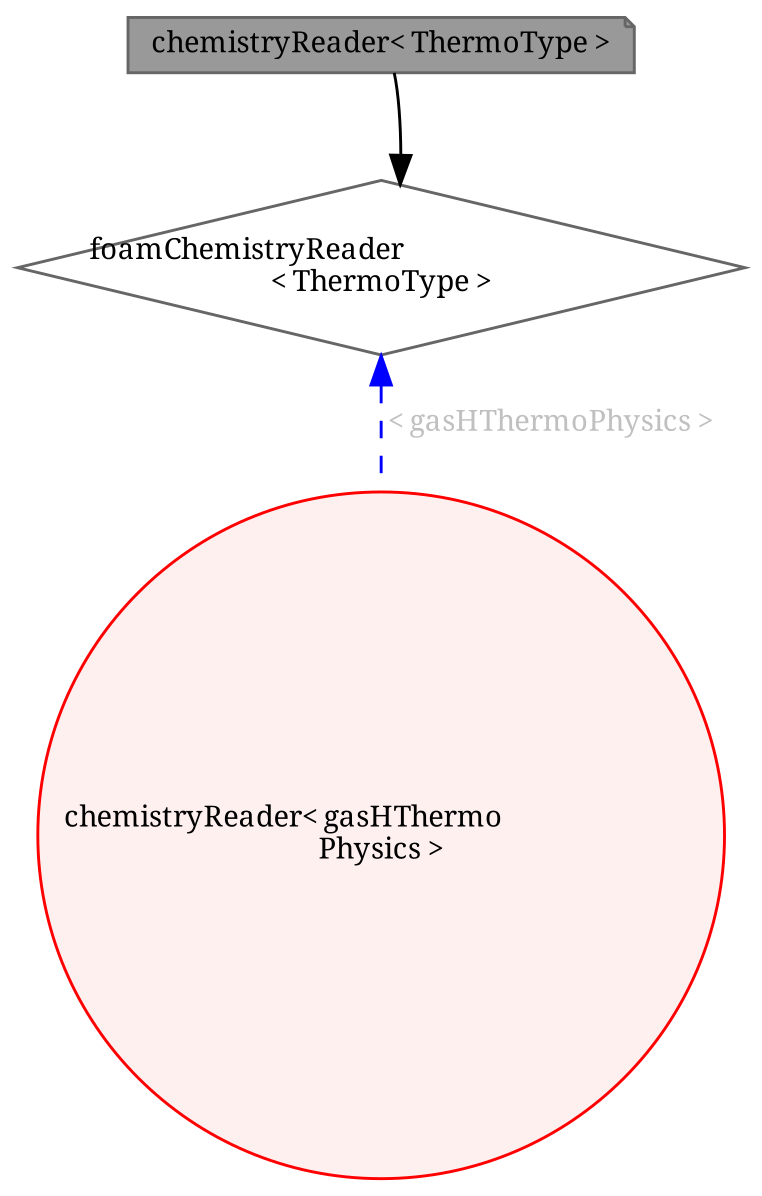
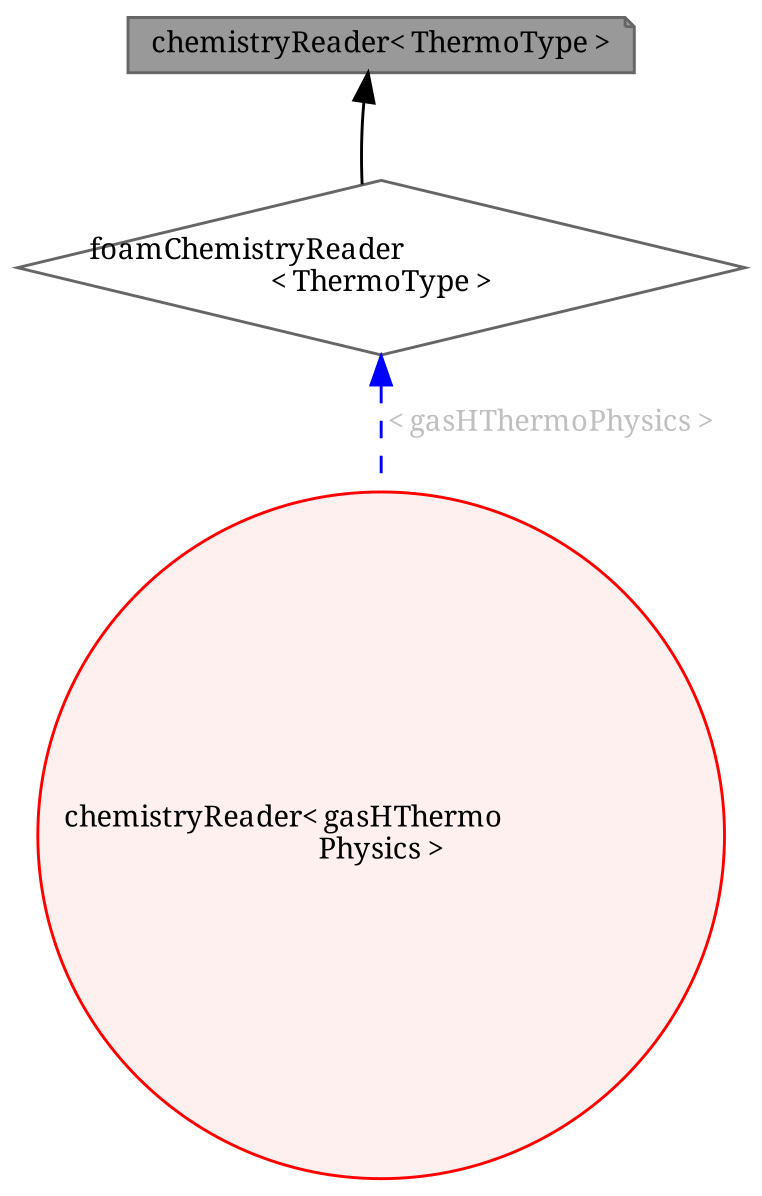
edge "chemistryReader< ThermoType >" -> "foamChemistryReader < ThermoType >": reversed
